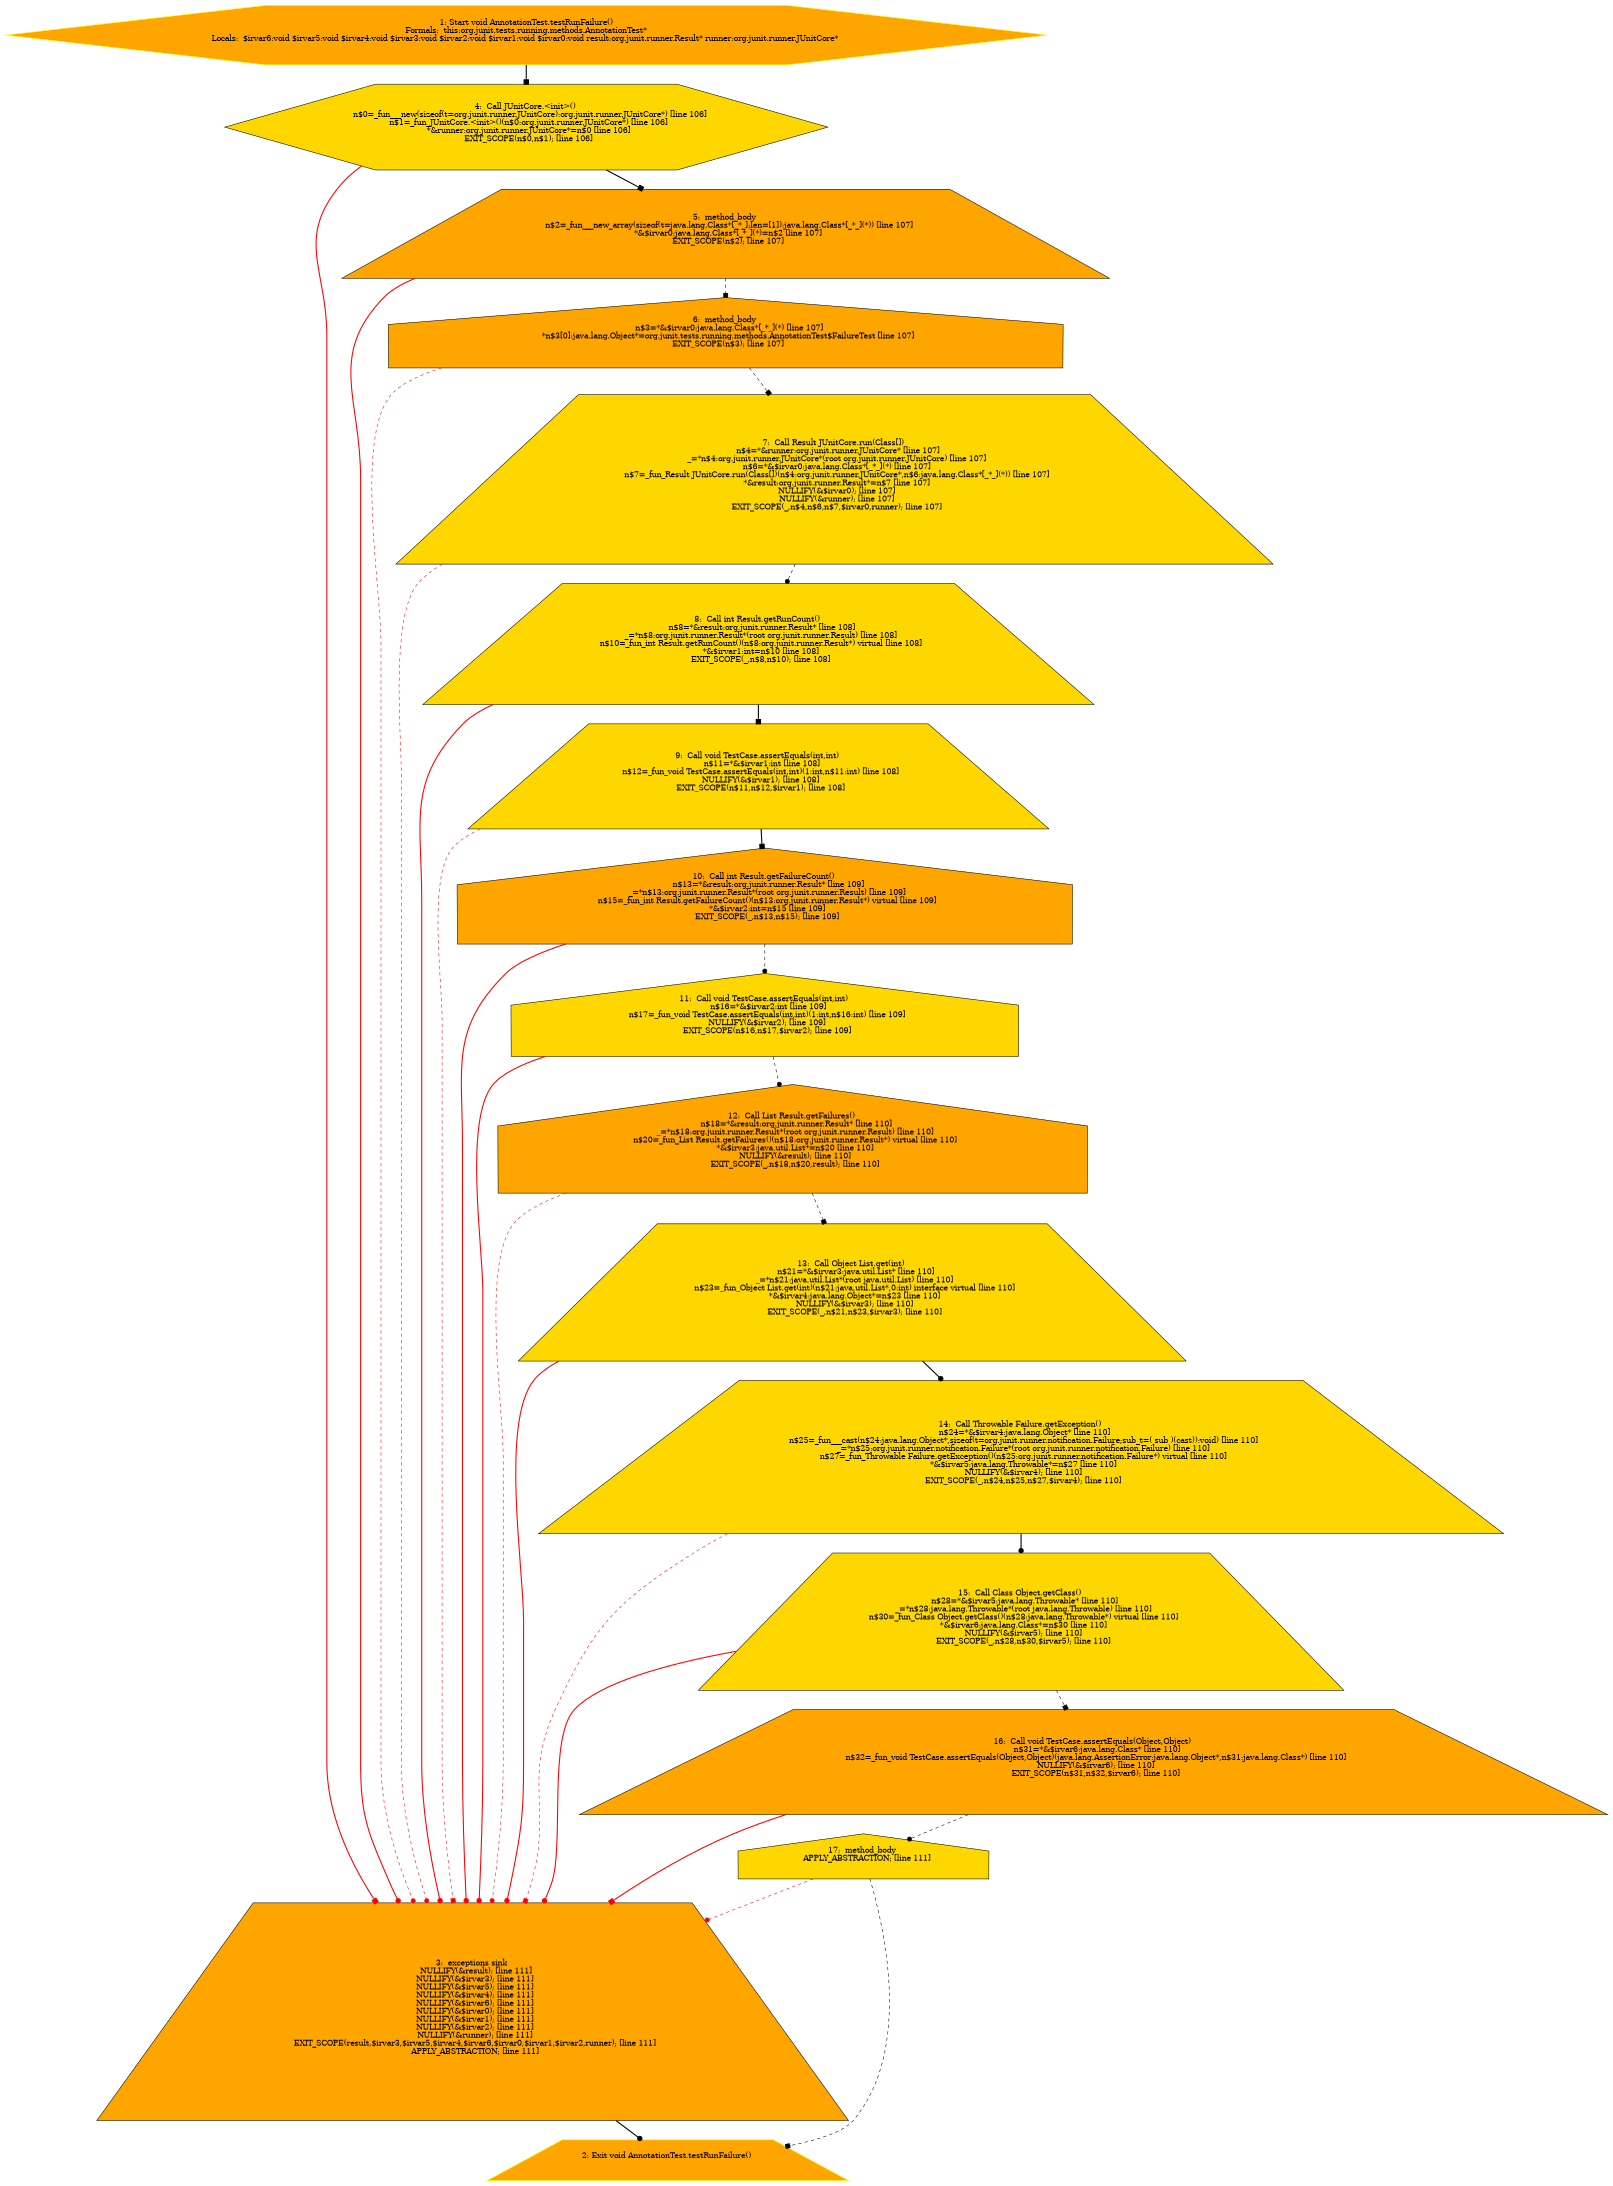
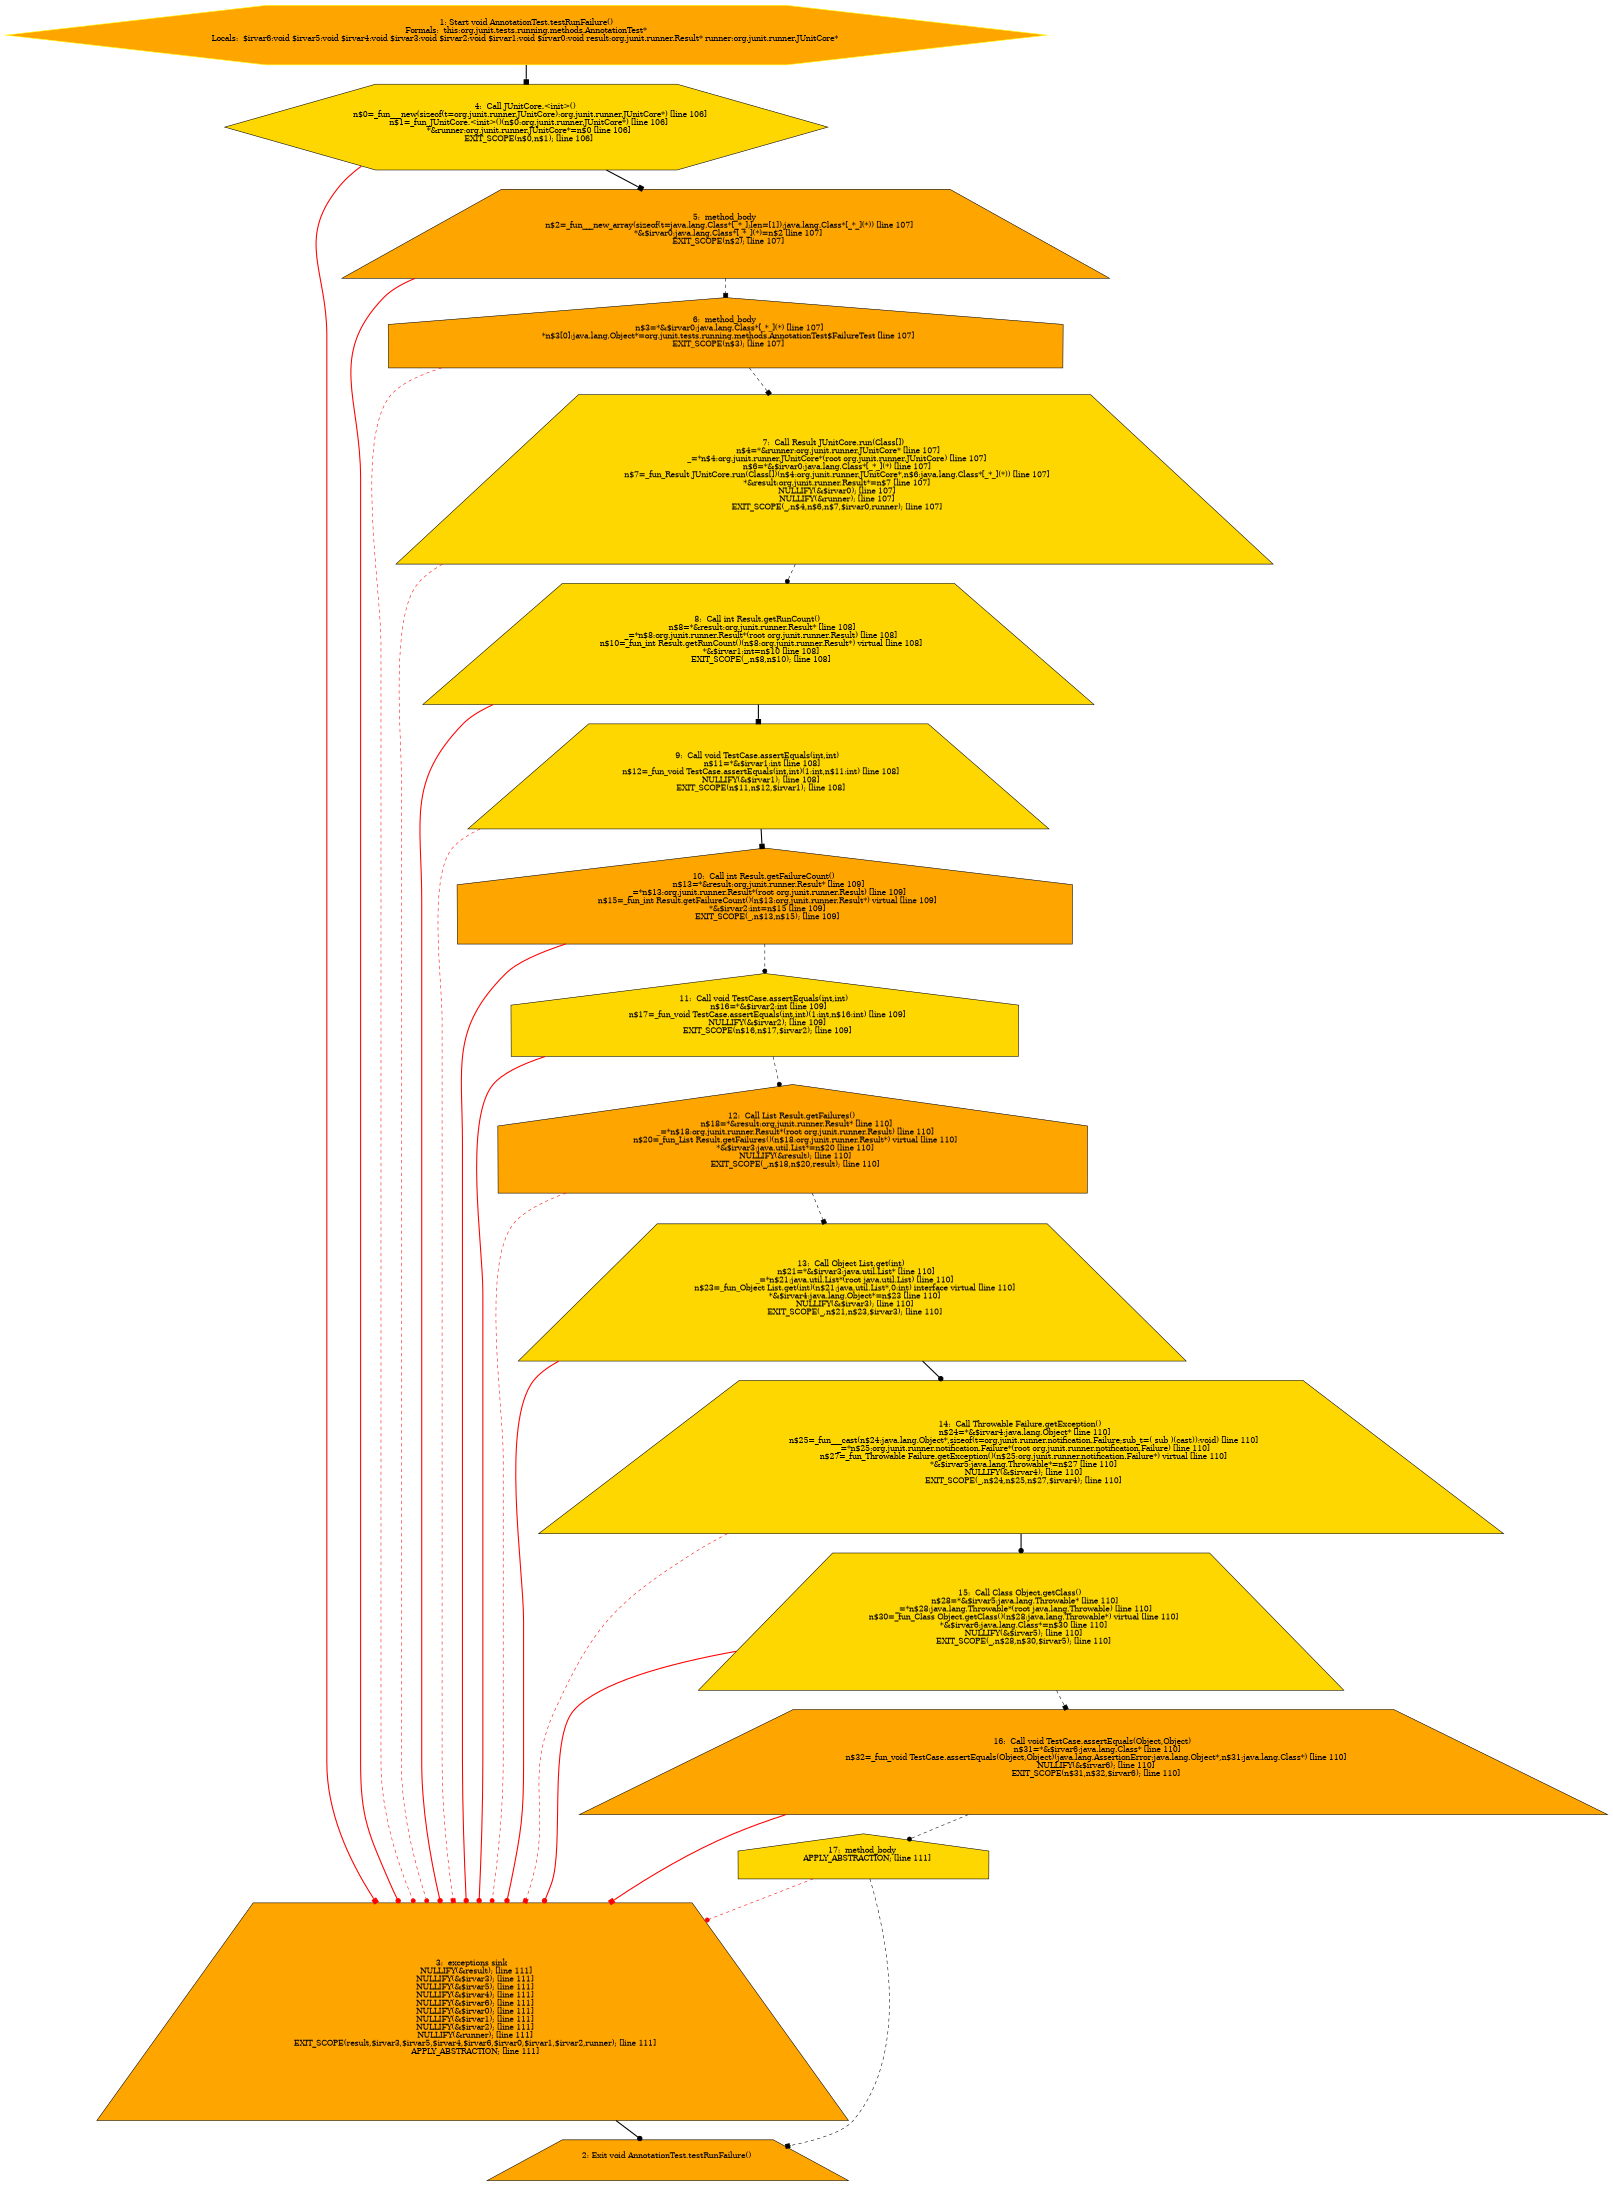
node "2: Exit void AnnotationTest.testRunFailure()": color yellow -> black
